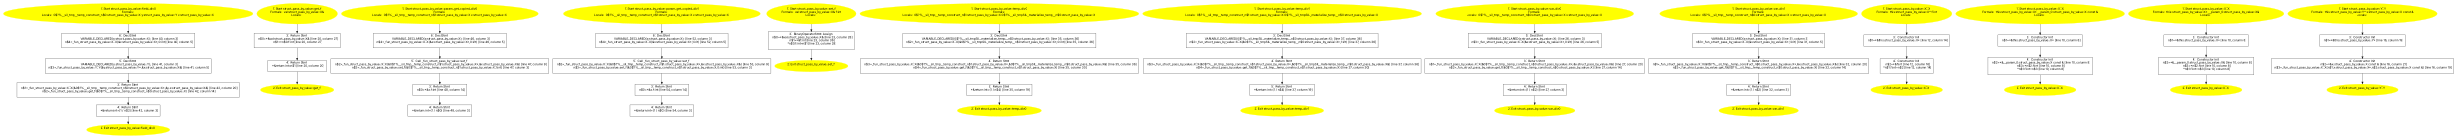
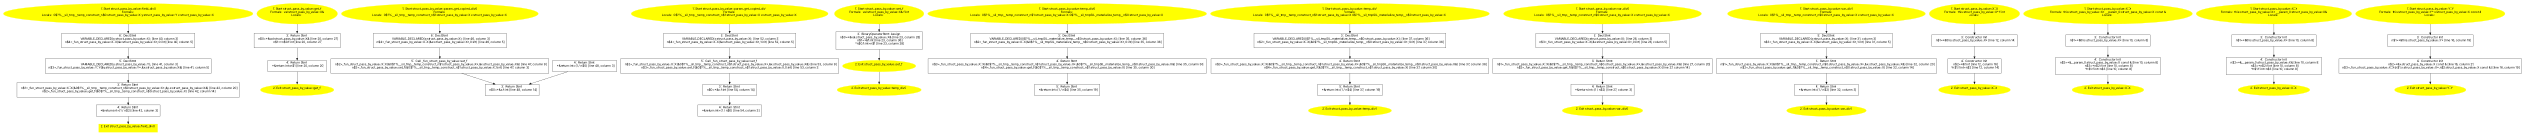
edge "3:  Return Stmt n$0=*&x.f:int [line 48, column 14]" -> "4:  Return Stmt *&return:int=(1 / n$0) [line 48, column 3]": reversed
edge "5:  Return Stmt *&return:int=(1 / n$4) [line 35, column 19]" -> "2: Exit struct_pass_by_value::temp_div0": now "2: Exit struct_pass_by_value::set_f" -> "2: Exit struct_pass_by_value::temp_div0"
node "2: Exit struct_pass_by_value::field_div0": shape ellipse -> box
